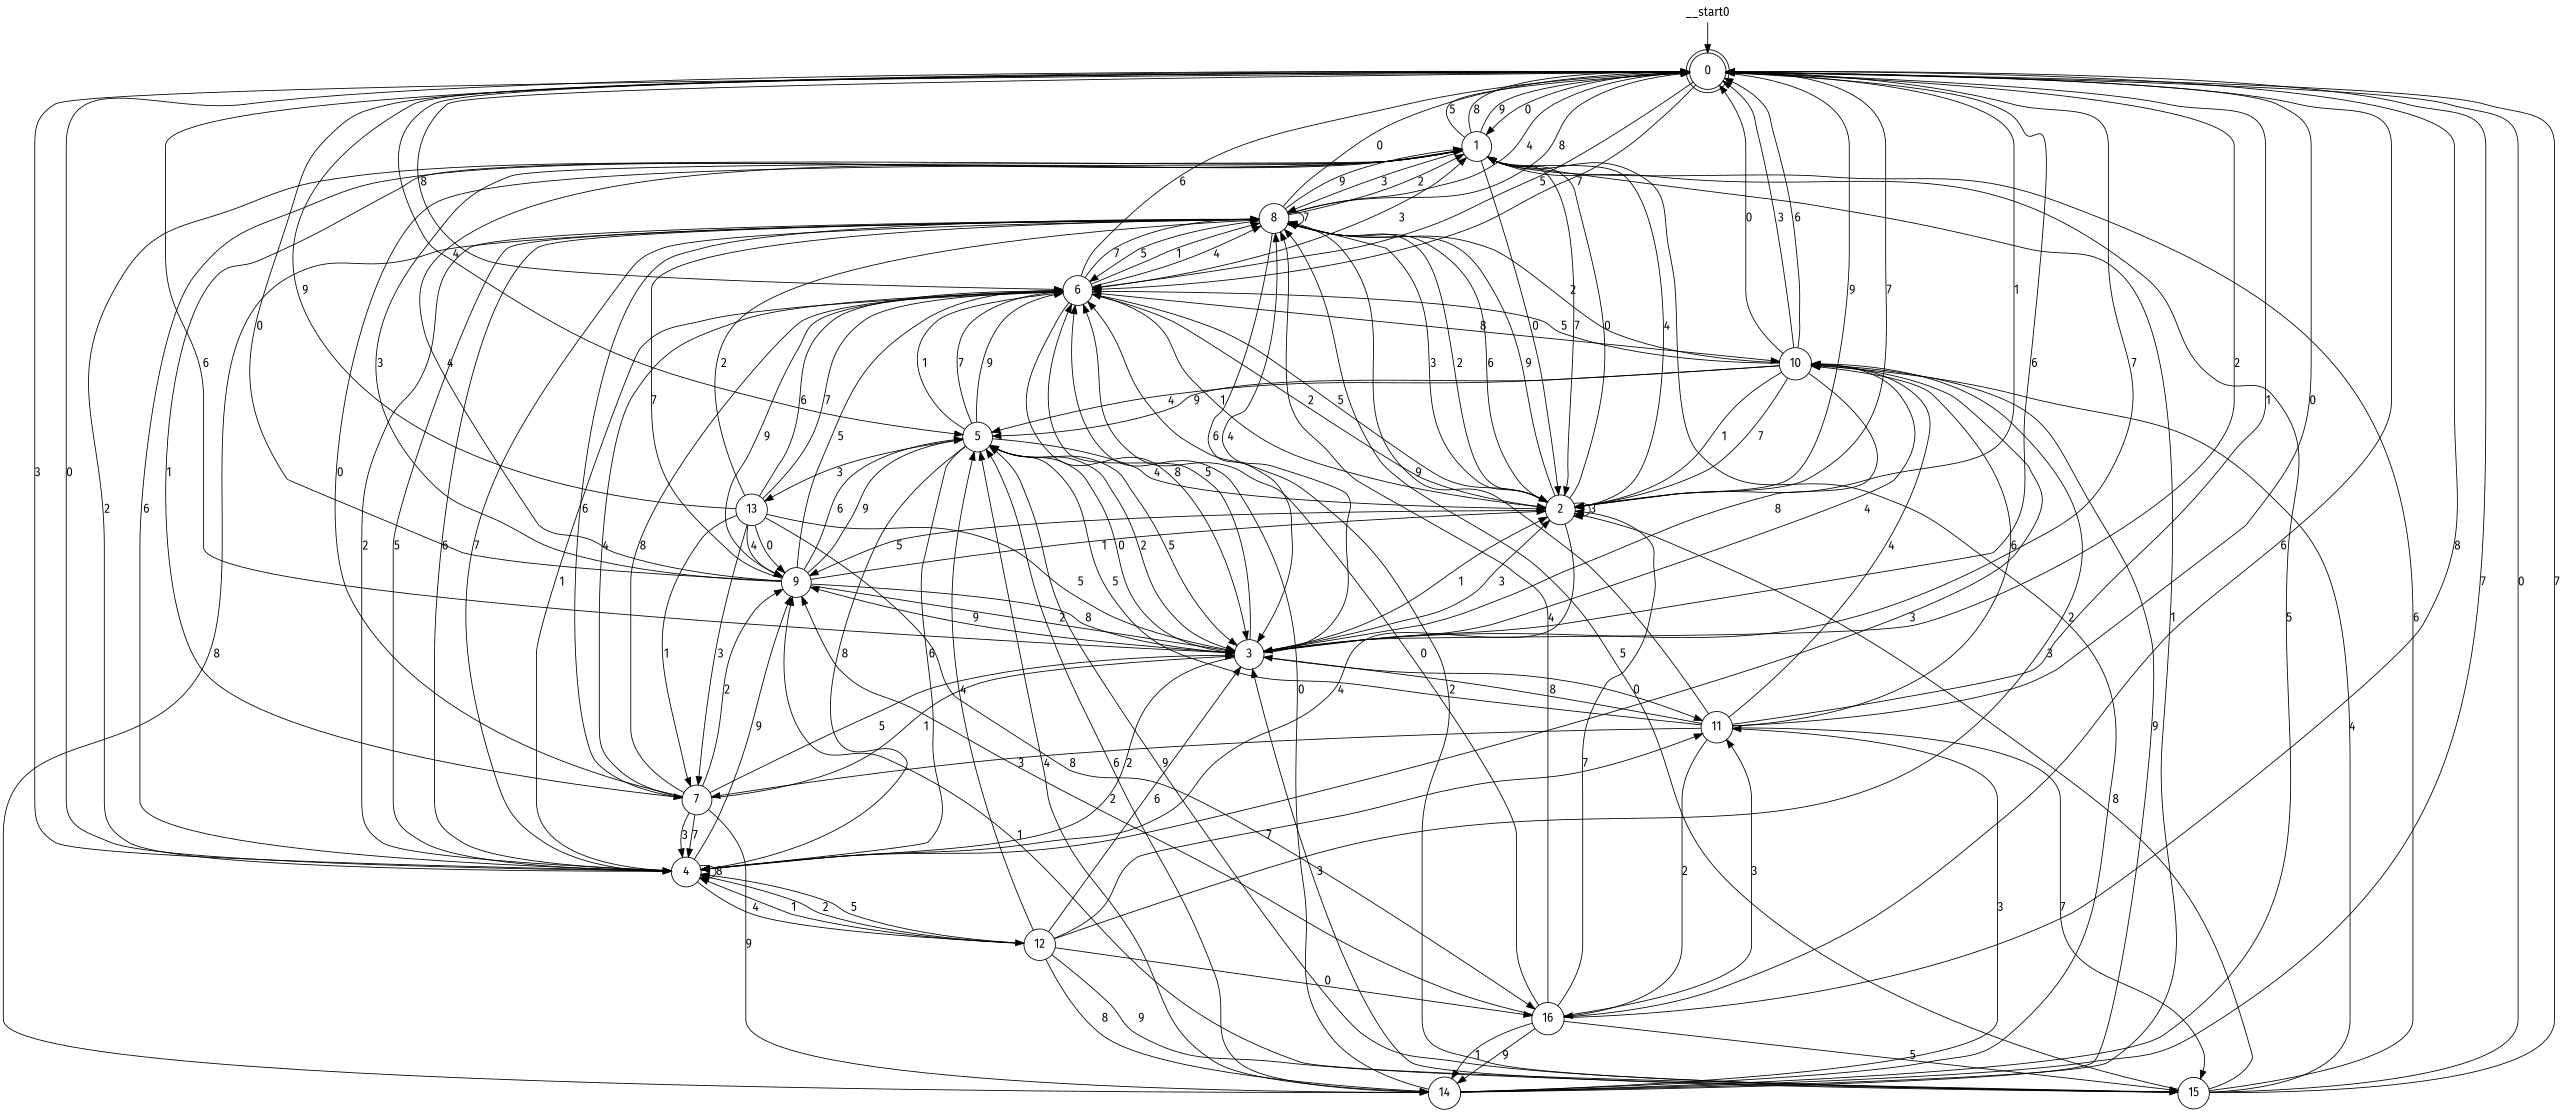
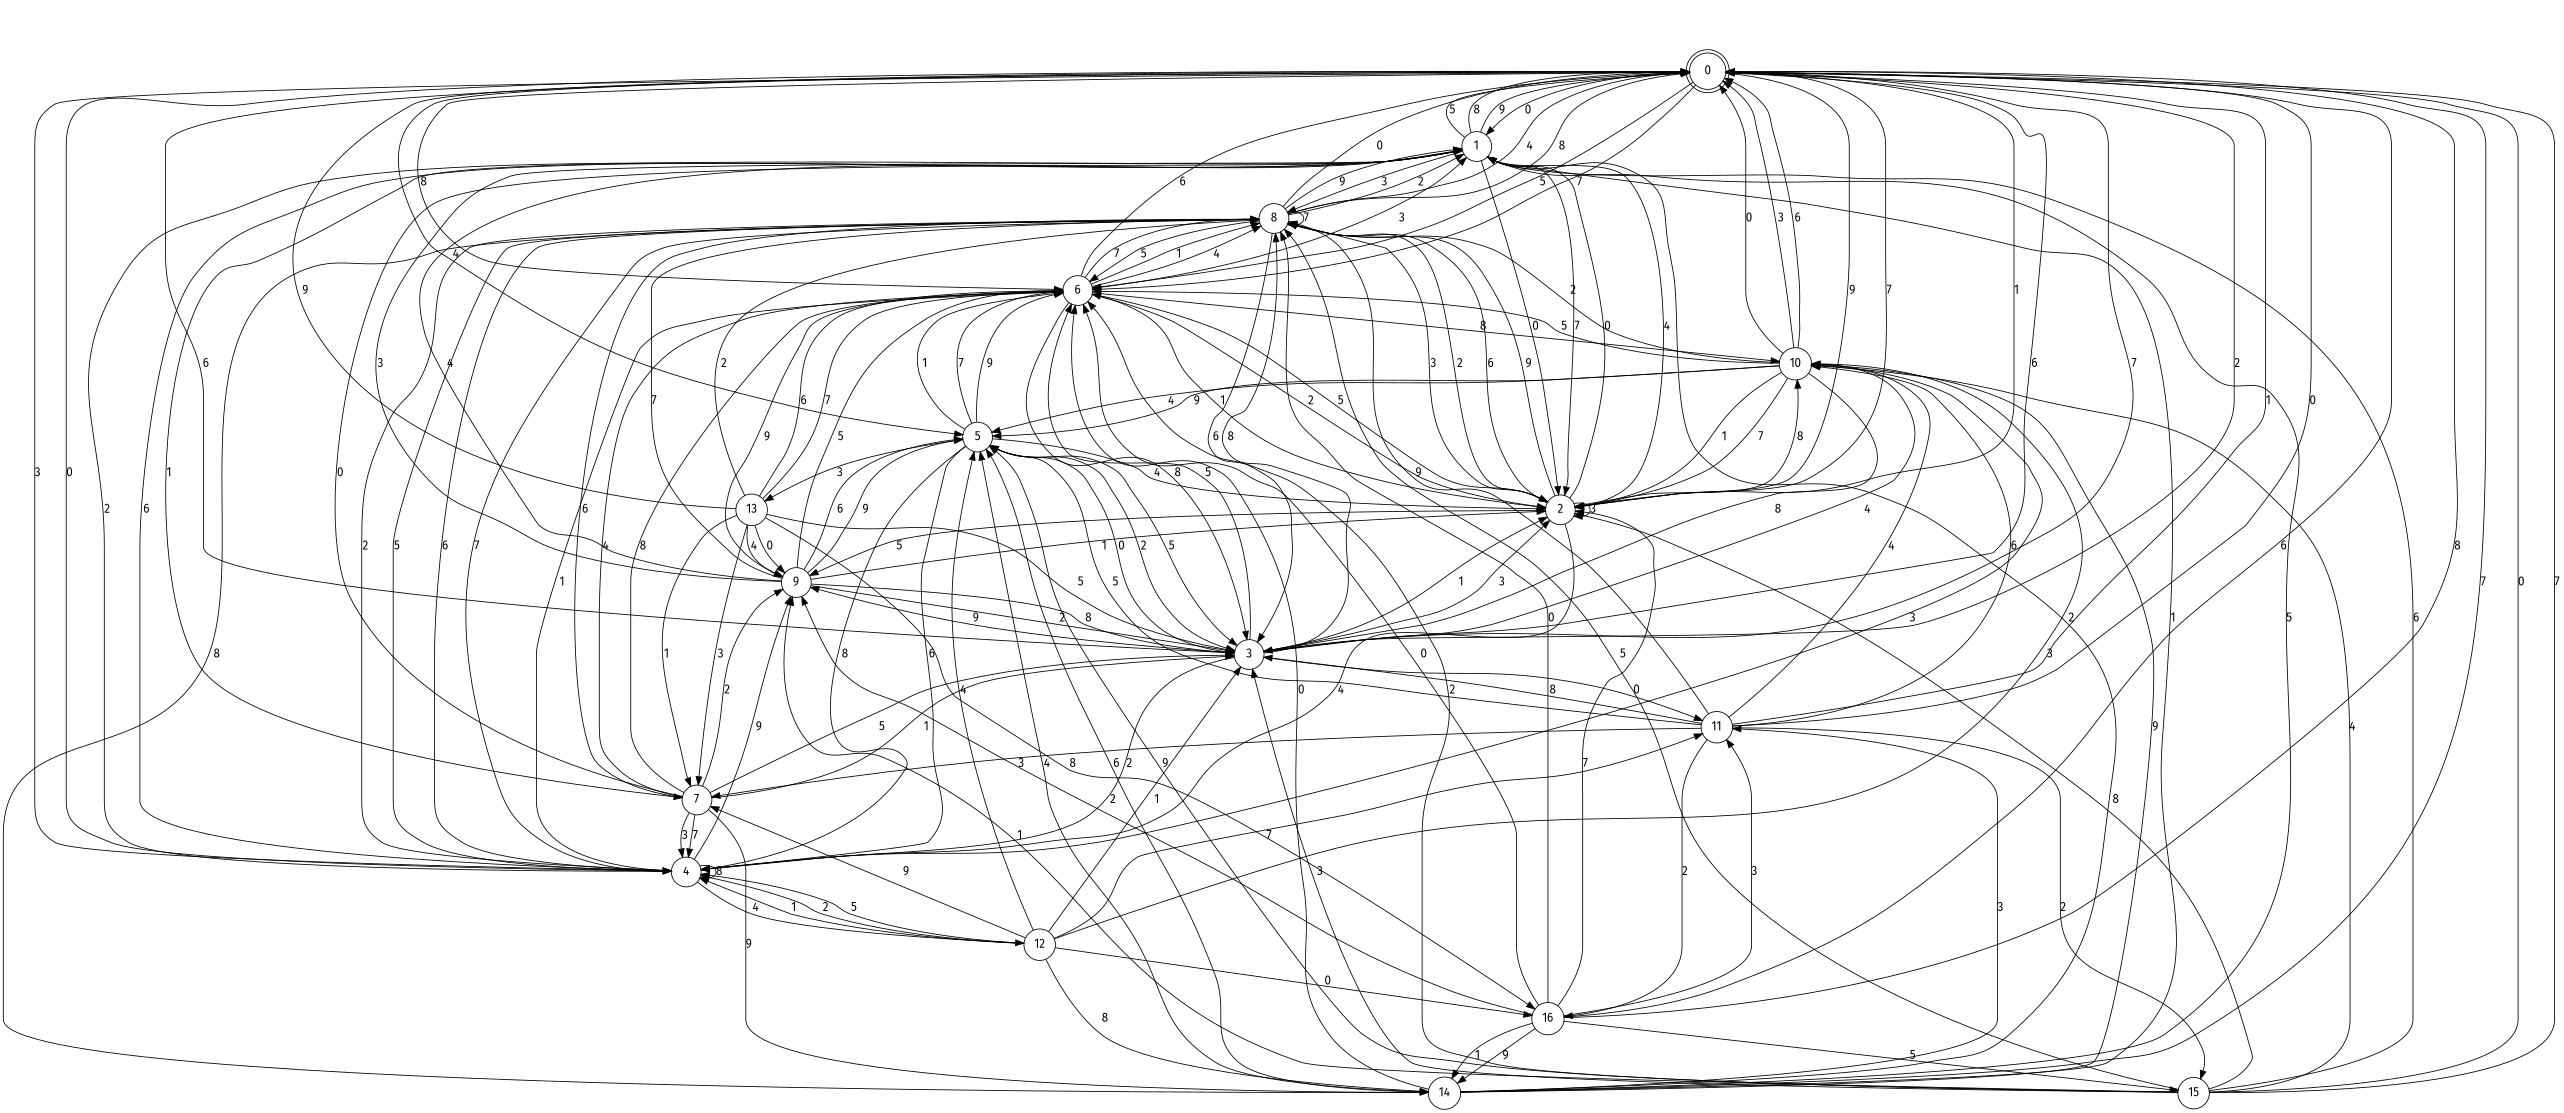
node "__start0": removed
edge "9" -> "0": removed, label "0"
edge "3" -> "8": label "4" -> "8"
edge "2" -> "10": added, label "8"
edge "16" -> "8": label "4" -> "0"
edge "12" -> "3": label "6" -> "1"
edge "11" -> "15": label "7" -> "2"
edge "12" -> "15": now "12" -> "7"
